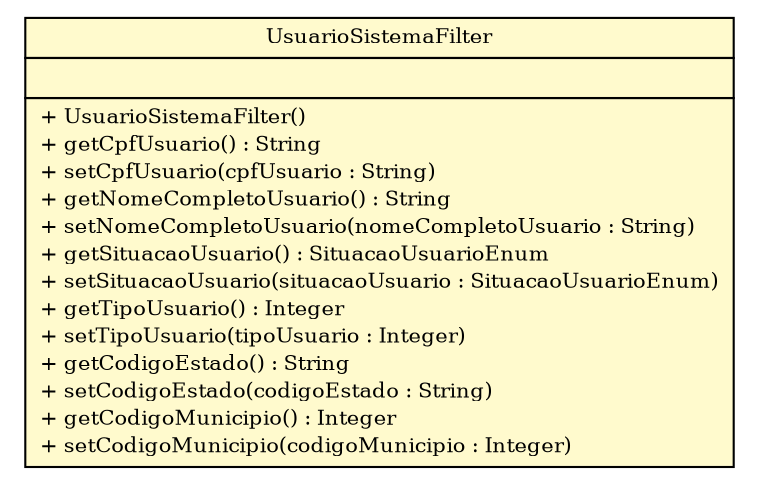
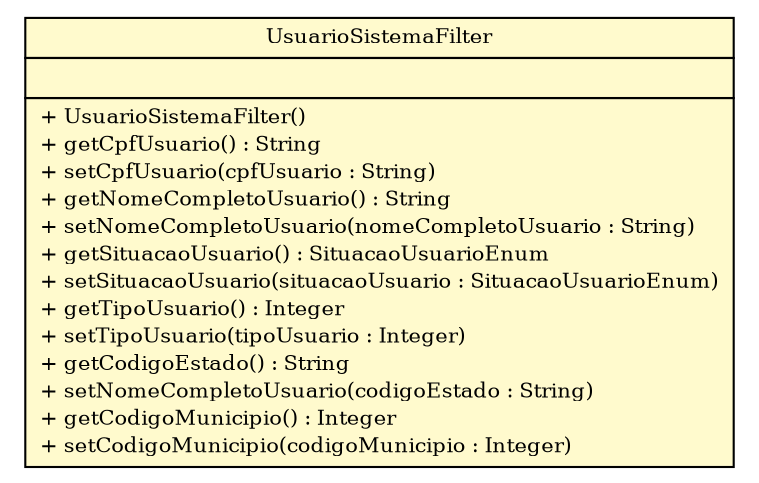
node "UsuarioSistemaFilter": text "+ setCodigoEstado(codigoEstado : String)" -> "+ setNomeCompletoUsuario(codigoEstado : String)"
